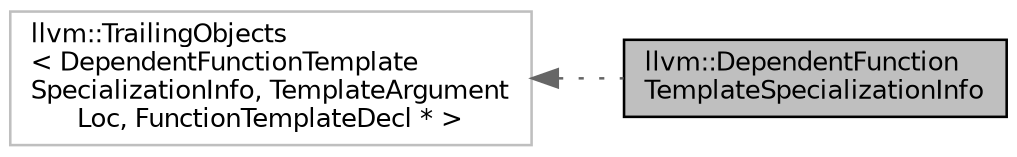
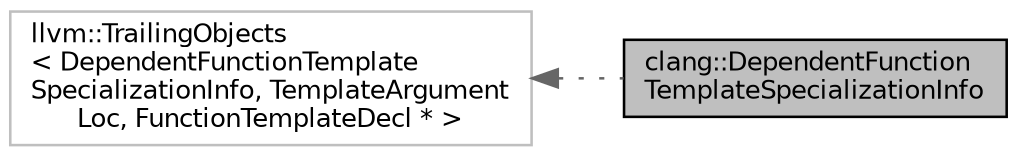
node "llvm::DependentFunction TemplateSpecializationInfo": label "llvm::DependentFunction TemplateSpecializationInfo" -> "clang::DependentFunction TemplateSpecializationInfo"
